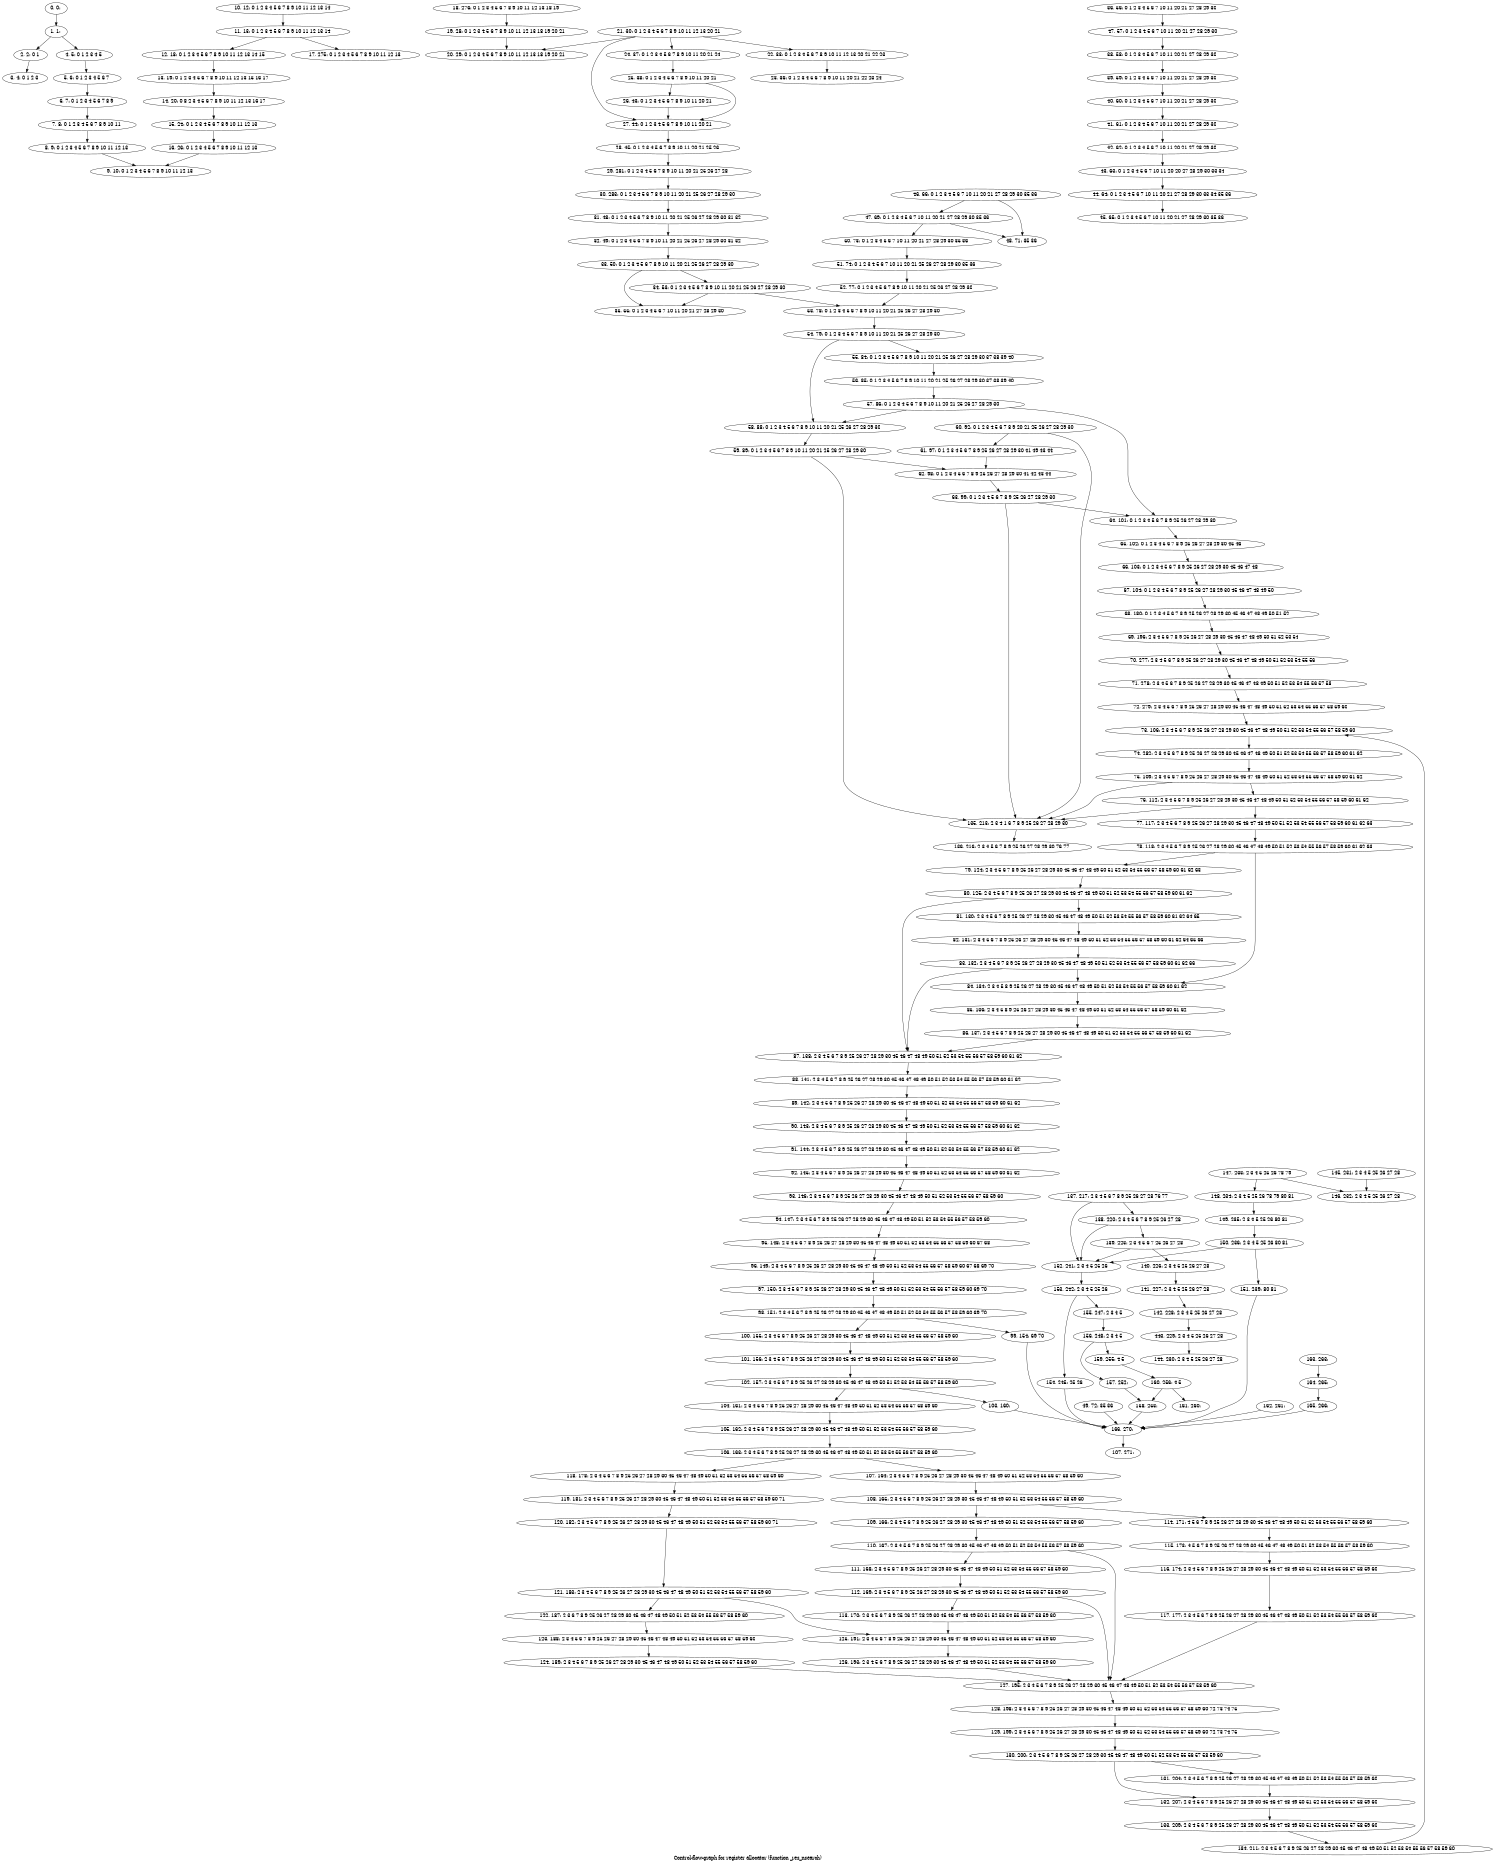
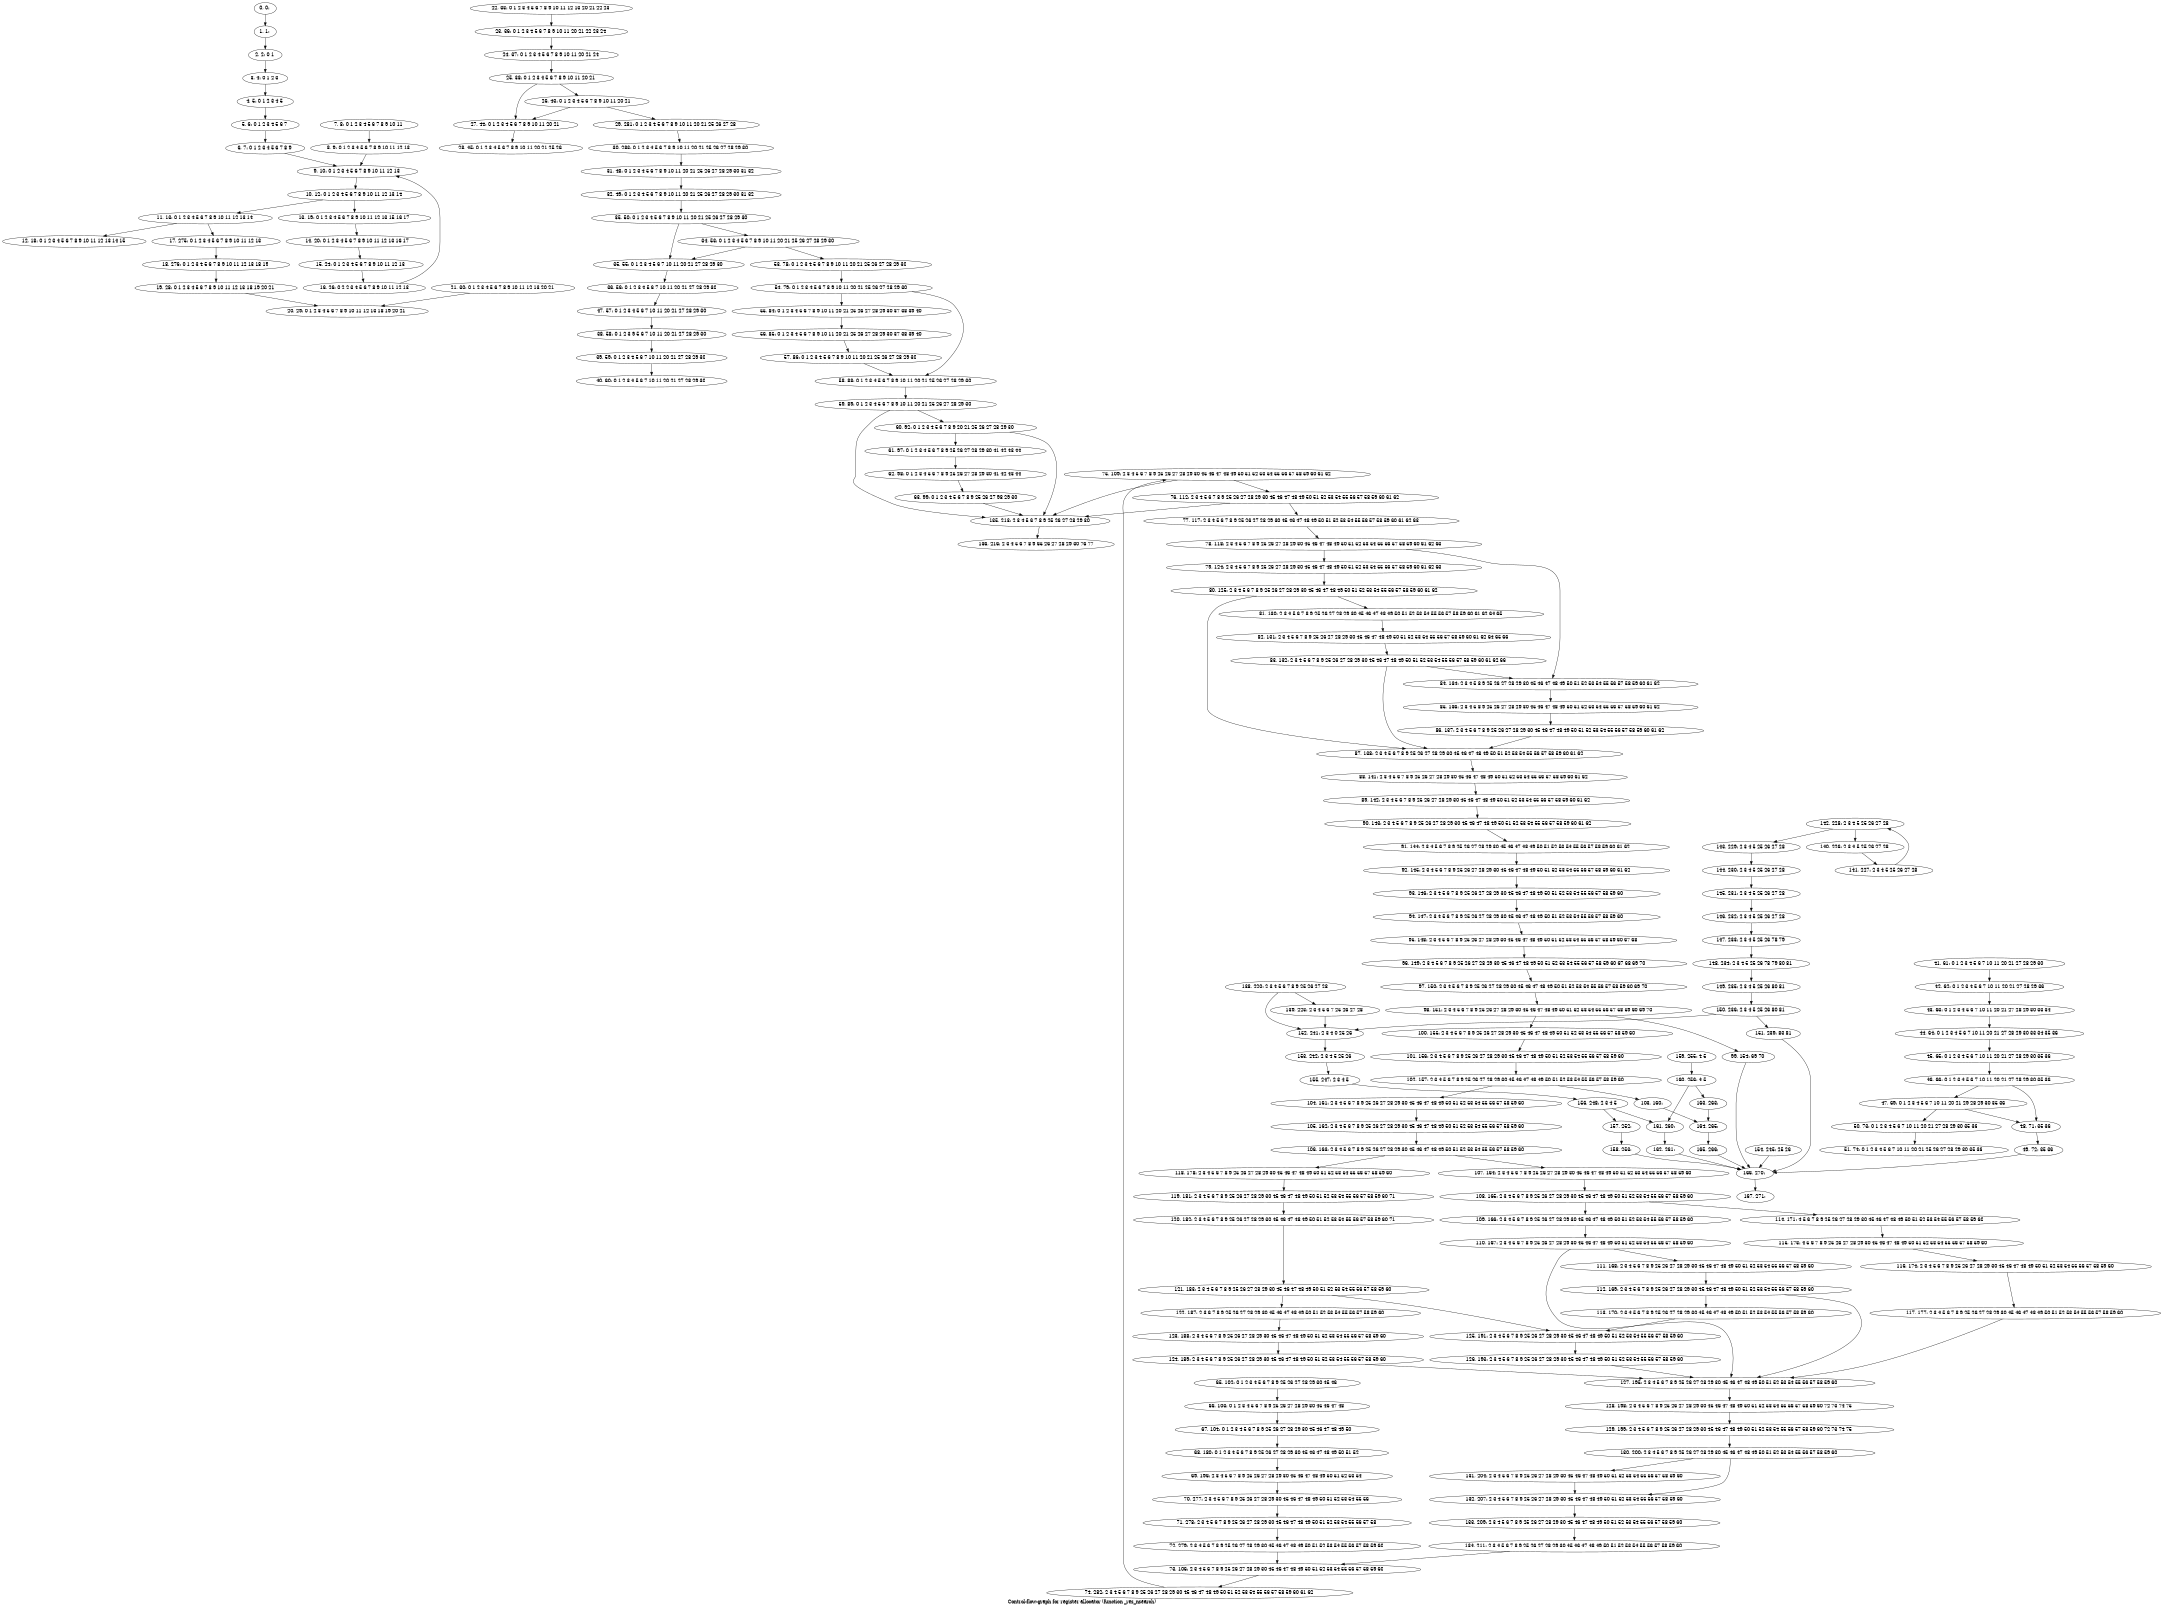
edge "1, 1:" -> "4, 5: 0 1 2 3 4 5": now "3, 4: 0 1 2 3" -> "4, 5: 0 1 2 3 4 5"
edge "21, 30: 0 1 2 3 4 5 6 7 8 9 10 11 12 13 20 21" -> "24, 37: 0 1 2 3 4 5 6 7 8 9 10 11 20 21 24": now "23, 36: 0 1 2 3 4 5 6 7 8 9 10 11 20 21 22 23 24" -> "24, 37: 0 1 2 3 4 5 6 7 8 9 10 11 20 21 24"
edge "21, 30: 0 1 2 3 4 5 6 7 8 9 10 11 12 13 20 21" -> "22, 33: 0 1 2 3 4 5 6 7 8 9 10 11 12 13 20 21 22 23": removed
node "38, 58: 0 1 2 3 4 5 6 7 10 11 20 21 27 28 29 30": label "38, 58: 0 1 2 3 4 5 6 7 10 11 20 21 27 28 29 30" -> "38, 58: 0 1 2 3 9 5 6 7 10 11 20 21 27 28 29 30"
edge "12, 18: 0 1 2 3 4 5 6 7 8 9 10 11 12 13 14 15" -> "13, 19: 0 1 2 3 4 5 6 7 8 9 10 11 12 13 15 16 17": now "10, 12: 0 1 2 3 4 5 6 7 8 9 10 11 12 13 14" -> "13, 19: 0 1 2 3 4 5 6 7 8 9 10 11 12 13 15 16 17"
edge "21, 30: 0 1 2 3 4 5 6 7 8 9 10 11 12 13 20 21" -> "27, 44: 0 1 2 3 4 5 6 7 8 9 10 11 20 21": removed
node "14, 20: 0 8 2 3 4 5 6 7 8 9 10 11 12 13 16 17": label "14, 20: 0 8 2 3 4 5 6 7 8 9 10 11 12 13 16 17" -> "14, 20: 0 1 2 3 4 5 6 7 8 9 10 11 12 13 16 17"
edge "6, 7: 0 1 2 3 4 5 6 7 8 9" -> "7, 8: 0 1 2 3 4 5 6 7 8 9 10 11": now "6, 7: 0 1 2 3 4 5 6 7 8 9" -> "9, 10: 0 1 2 3 4 5 6 7 8 9 10 11 12 13"
edge "40, 60: 0 1 2 3 4 5 6 7 10 11 20 21 27 28 29 30" -> "41, 61: 0 1 2 3 4 5 6 7 10 11 20 21 27 28 29 30": removed
node "16, 26: 0 1 2 3 4 5 6 7 8 9 10 11 12 13": label "16, 26: 0 1 2 3 4 5 6 7 8 9 10 11 12 13" -> "16, 26: 0 2 2 3 4 5 6 7 8 9 10 11 12 13"
node "42, 62: 0 1 2 3 4 5 6 7 10 11 20 21 27 28 29 30": label "42, 62: 0 1 2 3 4 5 6 7 10 11 20 21 27 28 29 30" -> "42, 62: 0 1 2 3 4 5 6 7 10 11 20 21 27 28 29 36"
edge "28, 45: 0 1 2 3 4 5 6 7 8 9 10 11 20 21 25 26" -> "29, 281: 0 1 2 3 4 5 6 7 8 9 10 11 20 21 25 26 27 28": now "26, 43: 0 1 2 3 4 5 6 7 8 9 10 11 20 21" -> "29, 281: 0 1 2 3 4 5 6 7 8 9 10 11 20 21 25 26 27 28"
node "43, 63: 0 1 2 3 4 5 6 7 10 11 20 20 27 28 29 30 33 34": label "43, 63: 0 1 2 3 4 5 6 7 10 11 20 20 27 28 29 30 33 34" -> "43, 63: 0 1 2 3 4 5 6 7 10 11 20 21 27 28 29 30 33 34"
edge "9, 10: 0 1 2 3 4 5 6 7 8 9 10 11 12 13" -> "10, 12: 0 1 2 3 4 5 6 7 8 9 10 11 12 13 14": added
node "47, 69: 0 1 2 3 4 5 6 7 10 11 20 21 27 28 29 30 35 36": label "47, 69: 0 1 2 3 4 5 6 7 10 11 20 21 27 28 29 30 35 36" -> "47, 69: 0 1 2 3 4 5 6 7 10 11 20 21 29 28 29 30 35 36"
edge "17, 275: 0 1 2 3 4 5 6 7 8 9 10 11 12 13" -> "18, 276: 0 1 2 3 4 5 6 7 8 9 10 11 12 13 18 19": added
node "33, 50: 0 1 2 3 4 5 6 7 8 9 10 11 20 21 25 26 27 28 29 30": label "33, 50: 0 1 2 3 4 5 6 7 8 9 10 11 20 21 25 26 27 28 29 30" -> "35, 50: 0 1 2 3 4 5 6 7 8 9 10 11 20 21 25 26 27 28 29 30"
edge "35, 55: 0 1 2 3 4 5 6 7 10 11 20 21 27 28 29 30" -> "36, 56: 0 1 2 3 4 5 6 7 10 11 20 21 27 28 29 30": added
node "52, 77: 0 1 2 3 4 5 6 7 8 9 10 11 20 21 25 26 27 28 29 30": removed
node "61, 97: 0 1 2 3 4 5 6 7 8 9 25 26 27 28 29 30 41 49 43 44": label "61, 97: 0 1 2 3 4 5 6 7 8 9 25 26 27 28 29 30 41 49 43 44" -> "61, 97: 0 1 2 3 4 5 6 7 8 9 25 26 27 28 29 30 41 42 43 44"
edge "59, 89: 0 1 2 3 4 5 6 7 8 9 10 11 20 21 25 26 27 28 29 30" -> "62, 98: 0 1 2 3 4 5 6 7 8 9 25 26 27 28 29 30 41 42 43 44": now "59, 89: 0 1 2 3 4 5 6 7 8 9 10 11 20 21 25 26 27 28 29 30" -> "60, 92: 0 1 2 3 4 5 6 7 8 9 20 21 25 26 27 28 29 30"
node "63, 99: 0 1 2 3 4 5 6 7 8 9 25 26 27 28 29 30": label "63, 99: 0 1 2 3 4 5 6 7 8 9 25 26 27 28 29 30" -> "63, 99: 0 1 2 3 4 5 6 7 8 9 25 26 27 98 29 30"
node "64, 101: 0 1 2 3 4 5 6 7 8 9 25 26 27 28 29 30": removed
node "135, 213: 2 3 4 1 6 7 8 9 25 26 27 28 29 30": label "135, 213: 2 3 4 1 6 7 8 9 25 26 27 28 29 30" -> "135, 213: 2 3 4 5 6 7 8 9 25 26 27 28 29 30"
node "136, 216: 2 3 4 5 6 7 8 9 25 26 27 28 29 30 76 77": label "136, 216: 2 3 4 5 6 7 8 9 25 26 27 28 29 30 76 77" -> "136, 216: 2 3 4 5 6 7 8 9 65 26 27 28 29 30 76 77"
edge "144, 230: 2 3 4 5 25 26 27 28" -> "145, 231: 2 3 4 5 25 26 27 28": added
edge "45, 65: 0 1 2 3 4 5 6 7 10 11 20 21 27 28 29 30 35 36" -> "46, 66: 0 1 2 3 4 5 6 7 10 11 20 21 27 28 29 30 35 36": added
edge "161, 260:" -> "162, 261:": added
edge "48, 71: 35 36" -> "49, 72: 35 36": added
edge "147, 233: 2 3 4 5 25 26 78 79" -> "146, 232: 2 3 4 5 25 26 27 28": reversed
node "137, 217: 2 3 4 5 6 7 8 9 25 26 27 28 76 77": removed
edge "139, 223: 2 3 4 5 6 7 25 26 27 28" -> "140, 226: 2 3 4 5 25 26 27 28": now "142, 228: 2 3 4 5 25 26 27 28" -> "140, 226: 2 3 4 5 25 26 27 28"
node "152, 241: 2 3 4 5 25 26": label "152, 241: 2 3 4 5 25 26" -> "152, 241: 2 3 4 0 25 26"
node "151, 239: 80 81": label "151, 239: 80 81" -> "151, 239: 83 81"
edge "153, 242: 2 3 4 5 25 26" -> "154, 245: 25 26": removed
node "443, 229: 2 3 4 5 25 26 27 28": label "443, 229: 2 3 4 5 25 26 27 28" -> "143, 229: 2 3 4 5 25 26 27 28"
edge "156, 248: 2 3 4 5" -> "159, 255: 4 5": now "156, 248: 2 3 4 5" -> "161, 260:"
edge "160, 256: 4 5" -> "158, 253:": now "160, 256: 4 5" -> "163, 263:"
edge "103, 160:" -> "166, 270:": now "103, 160:" -> "164, 265:"
node "107, 271:": label "107, 271:" -> "167, 271:"
